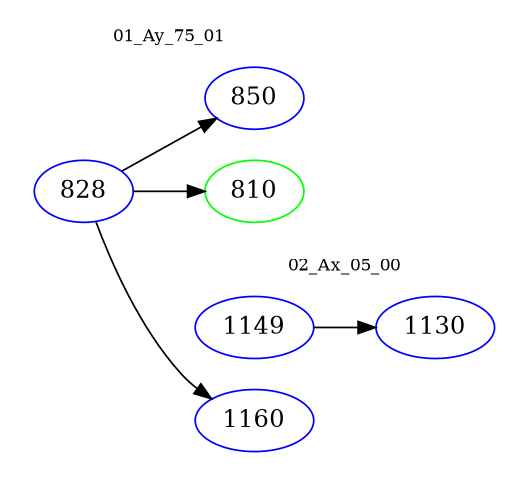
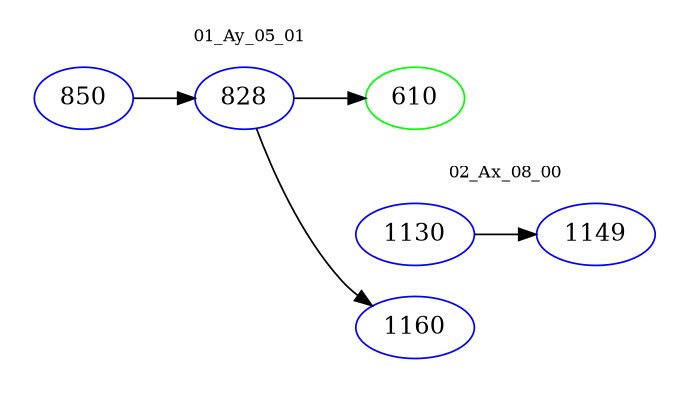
cluster "01_Ay_75_01": label "01_Ay_75_01" -> "01_Ay_05_01"
edge "828" -> "850": reversed
node "810": label "810" -> "610"
cluster "02_Ax_05_00": label "02_Ax_05_00" -> "02_Ax_08_00"
edge "1149" -> "1130": reversed
